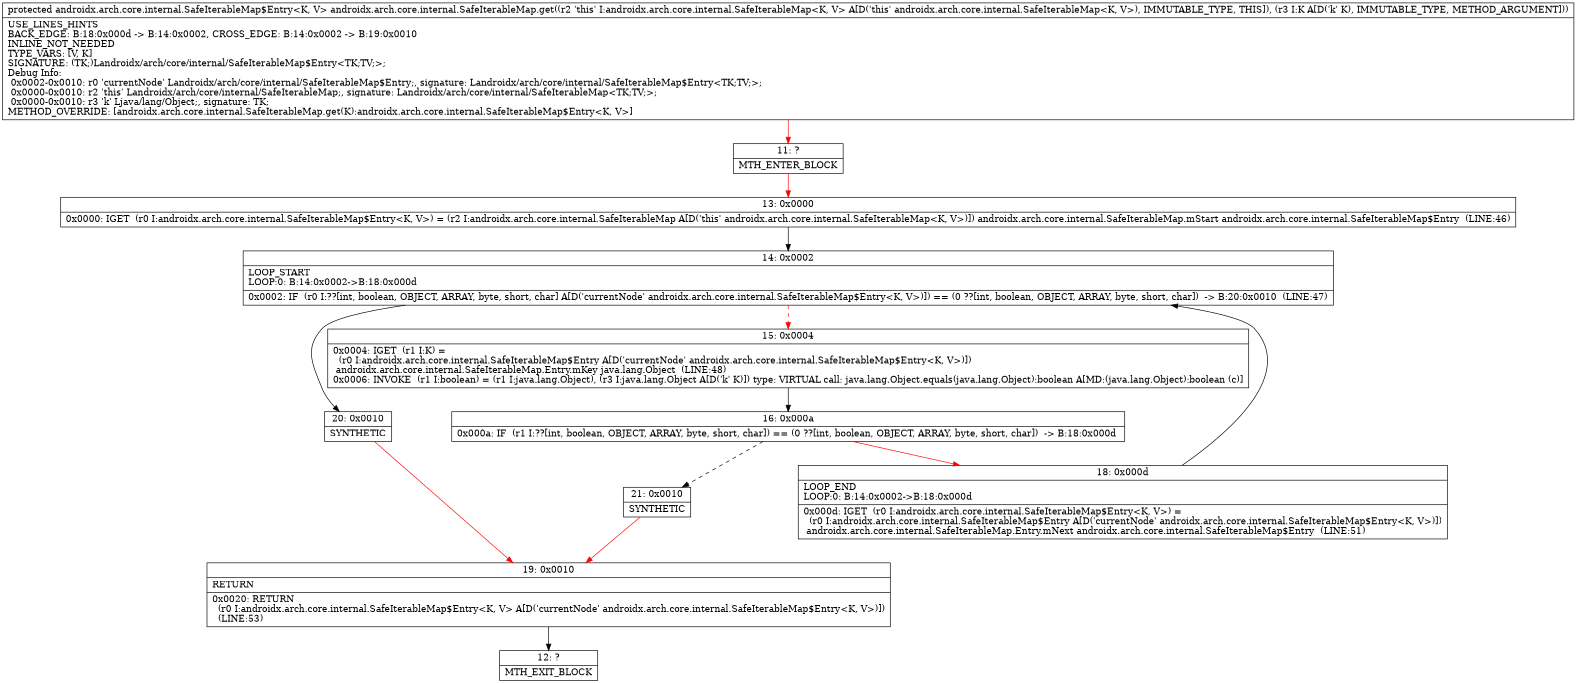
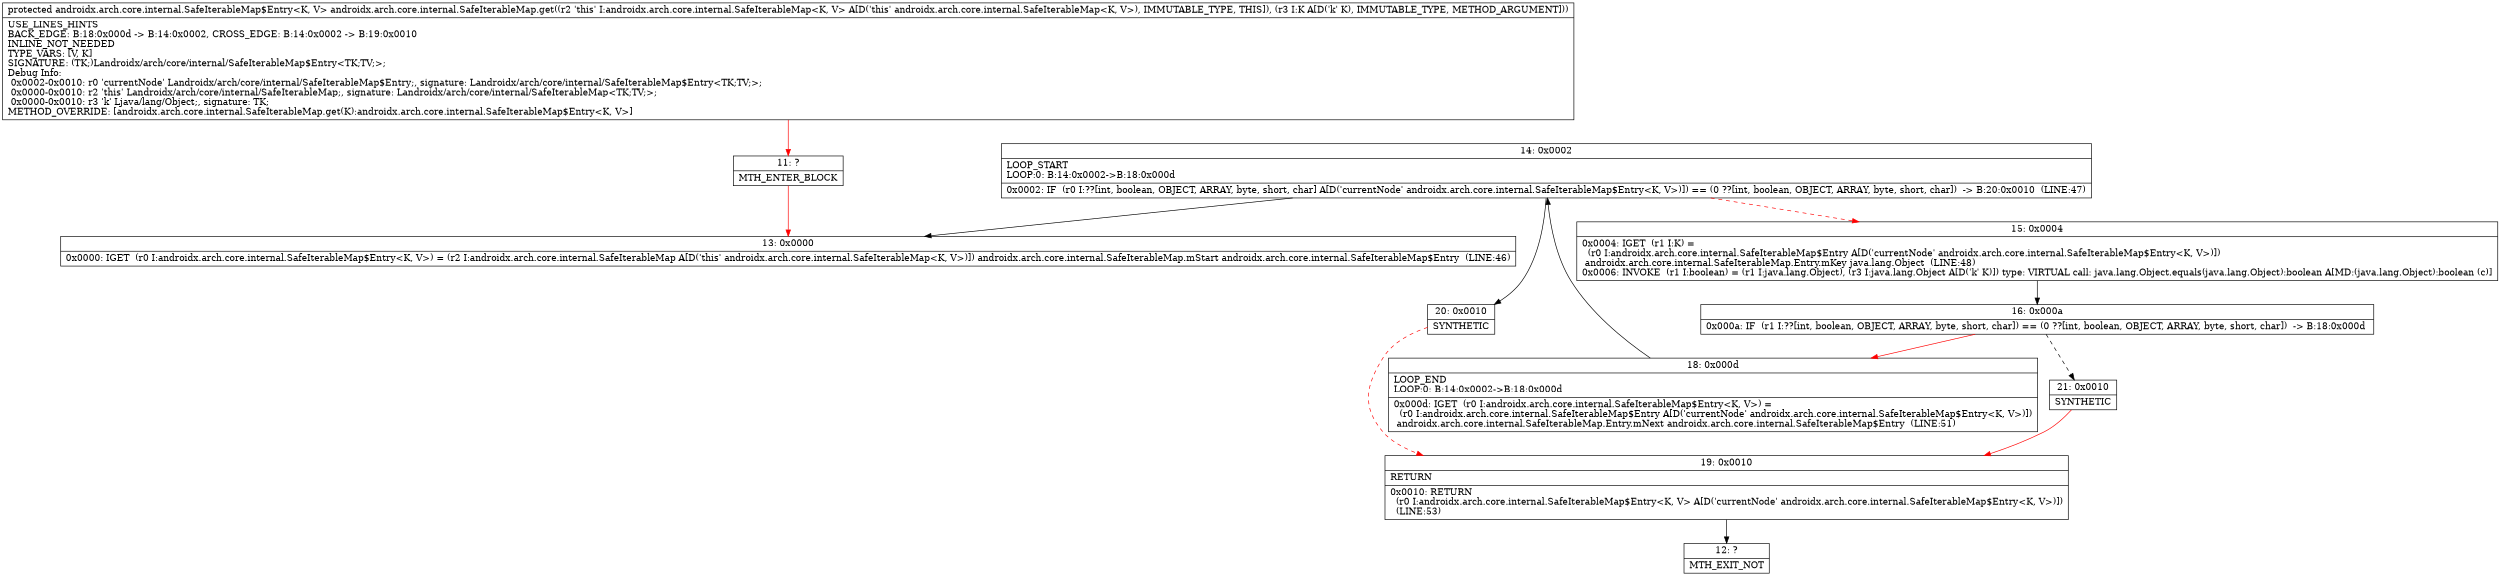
edge "13: 0x0000" -> "14: 0x0002": reversed
edge "20: 0x0010" -> "19: 0x0010": style solid -> dashed
node "19: 0x0010": text "0x0020: RETURN" -> "0x0010: RETURN"
node "12: ?": text "MTH_EXIT_BLOCK" -> "MTH_EXIT_NOT"
